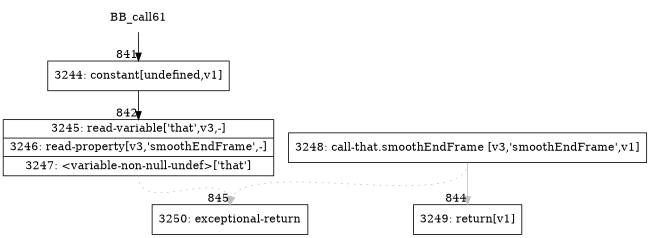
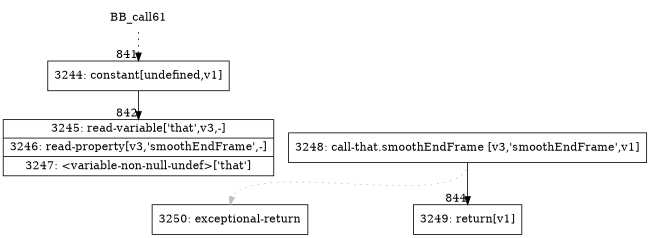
edge "BB_call61" -> "3244: constant[undefined,v1]": style solid -> dotted
edge "3248: call-that.smoothEndFrame [v3,'smoothEndFrame',v1]" -> "3249: return[v1]": color gray -> black
edge "3245: read-variable['that',v3,-]" -> "3250: exceptional-return": removed
